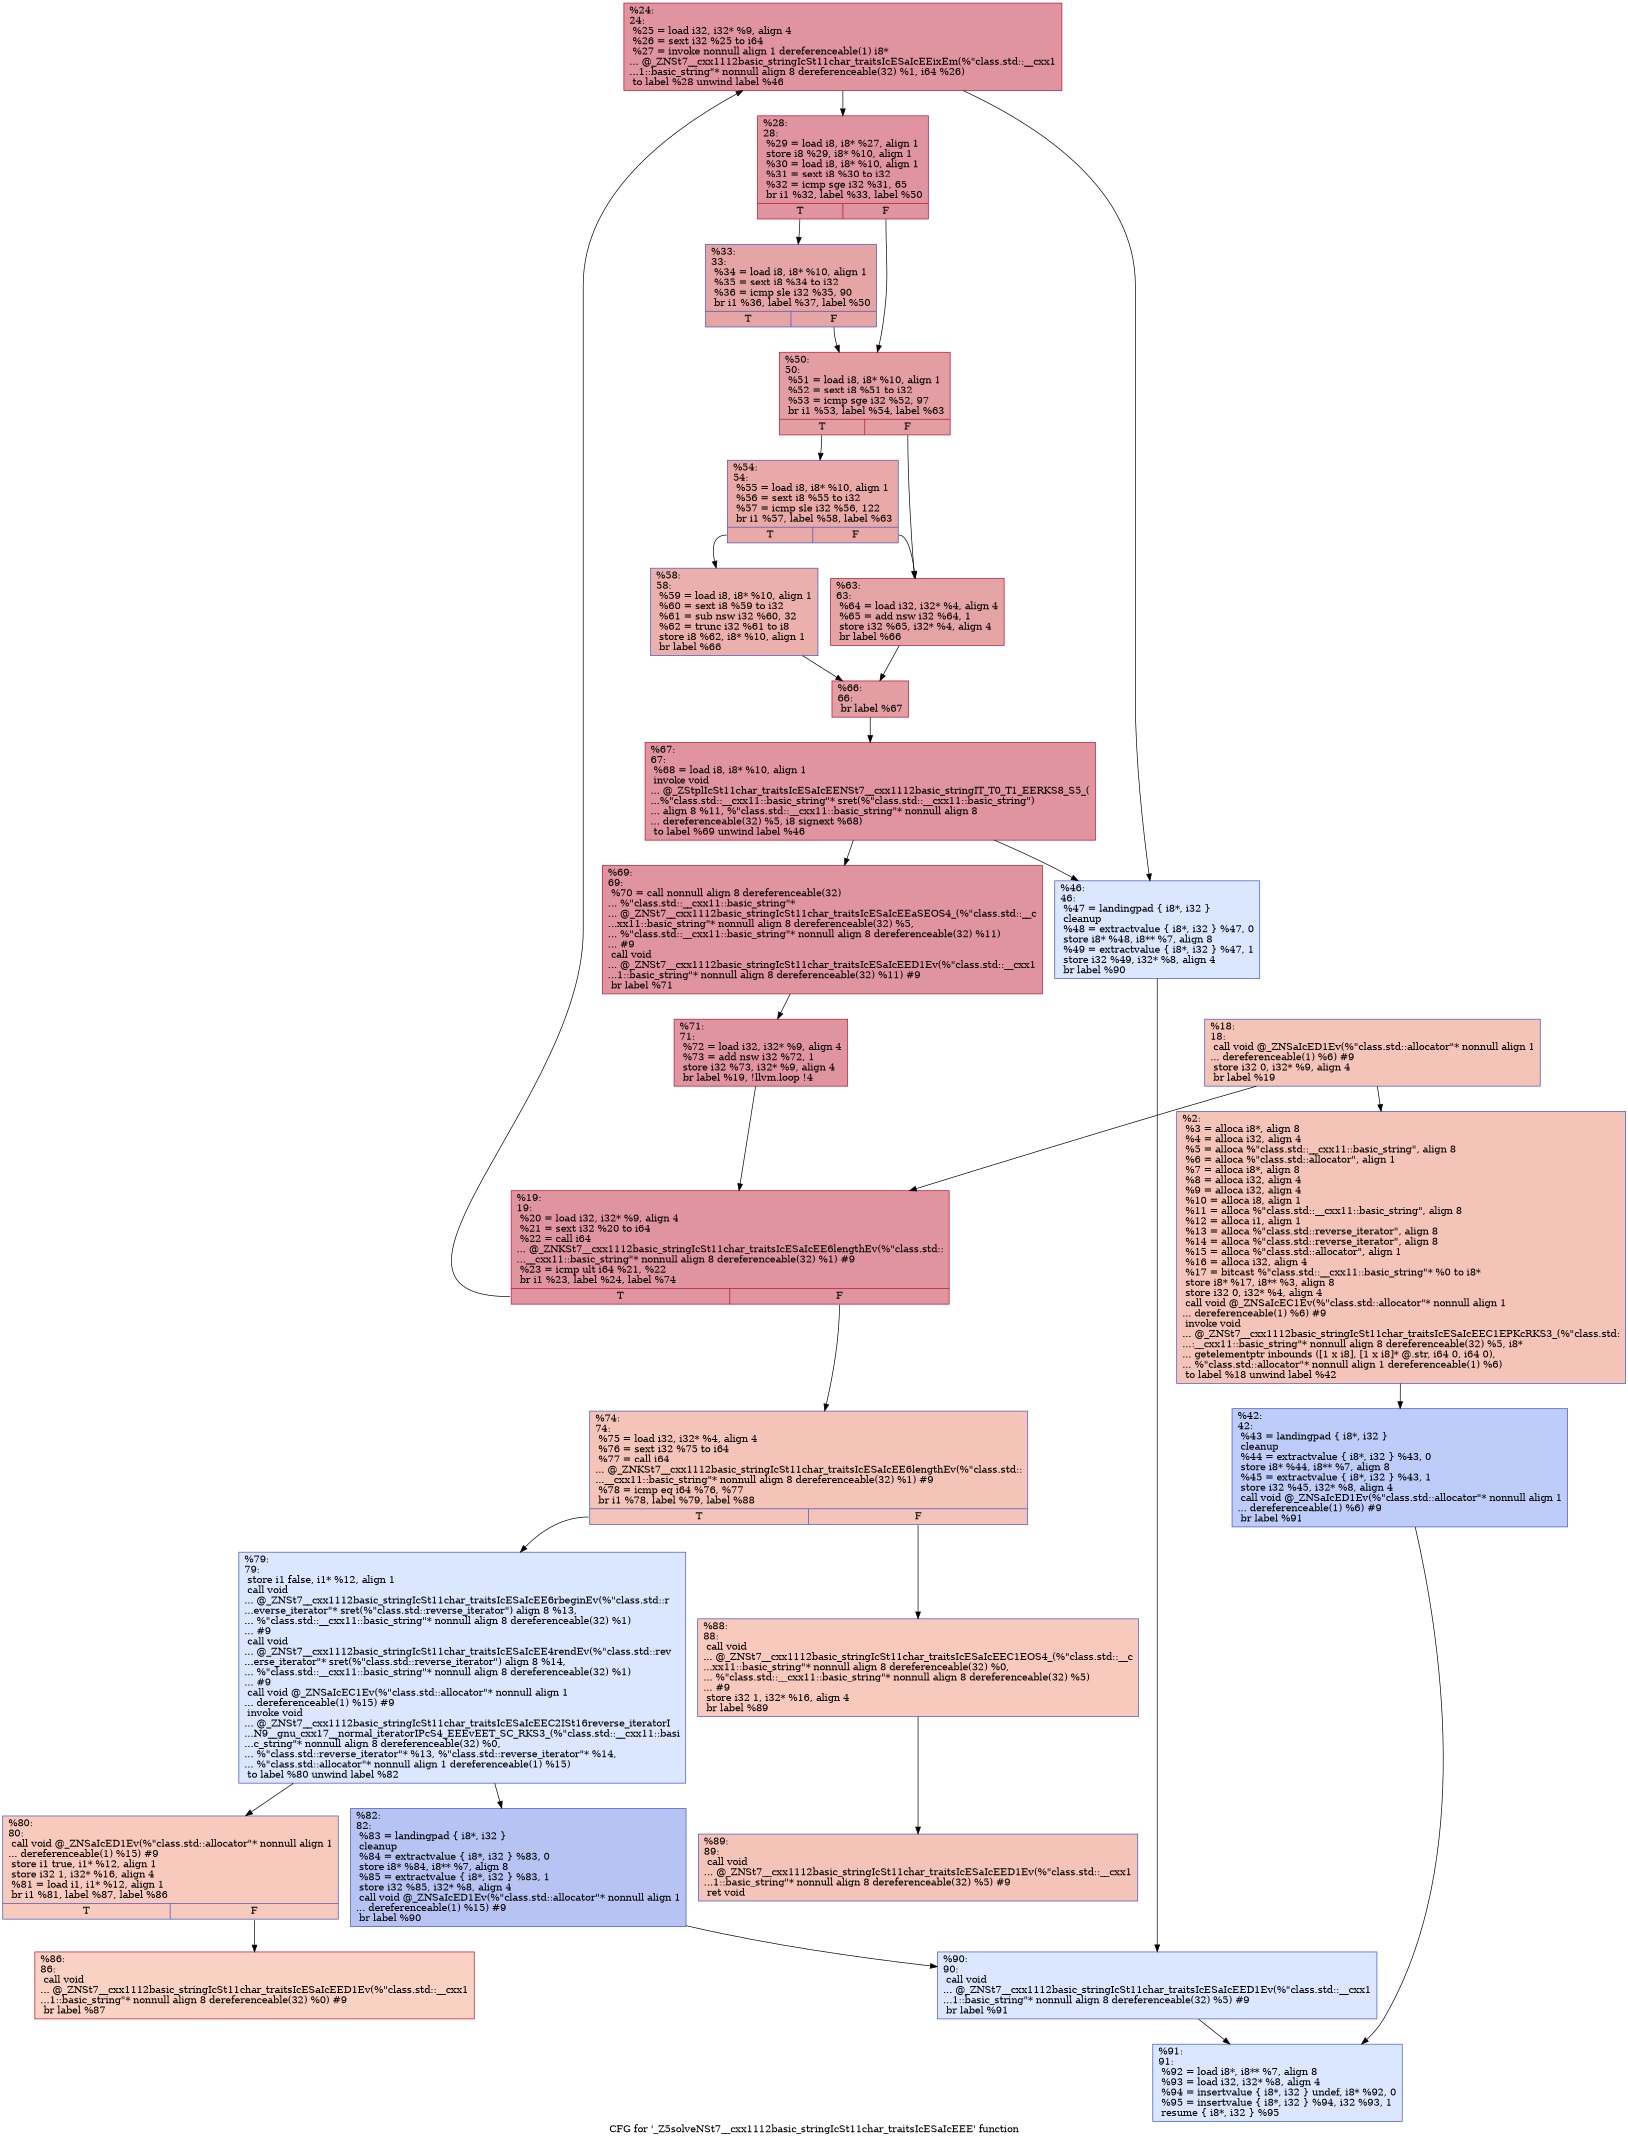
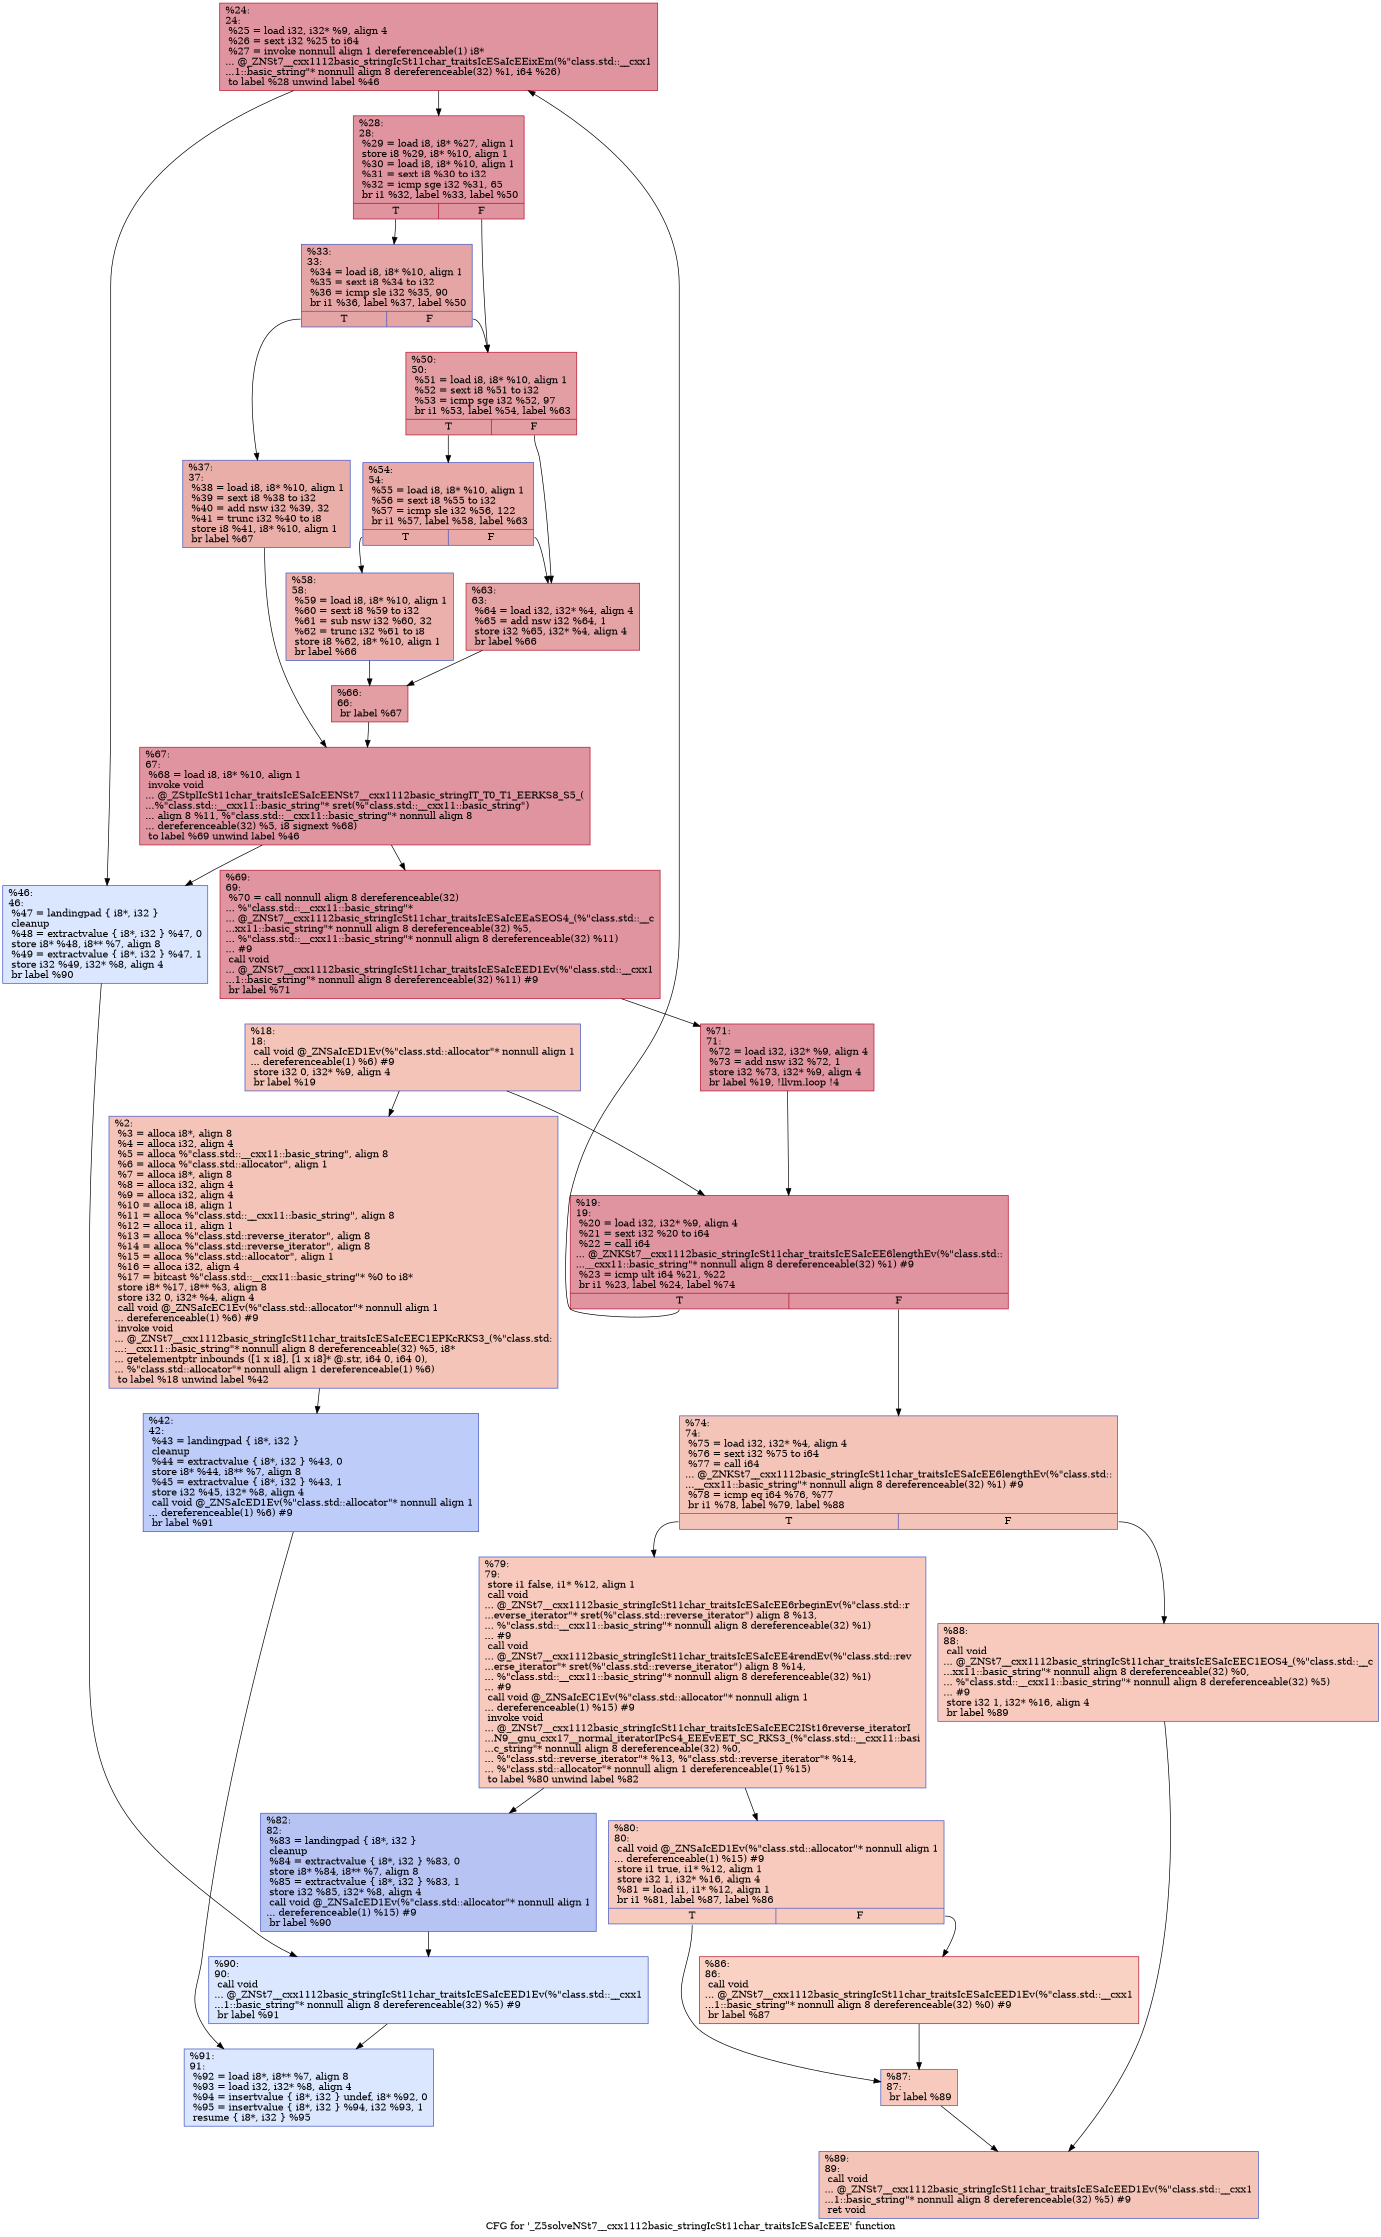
node "%37:": added
node "%79:": fillcolor #aec9fc70 -> #ef886b70
node "%87:": added
